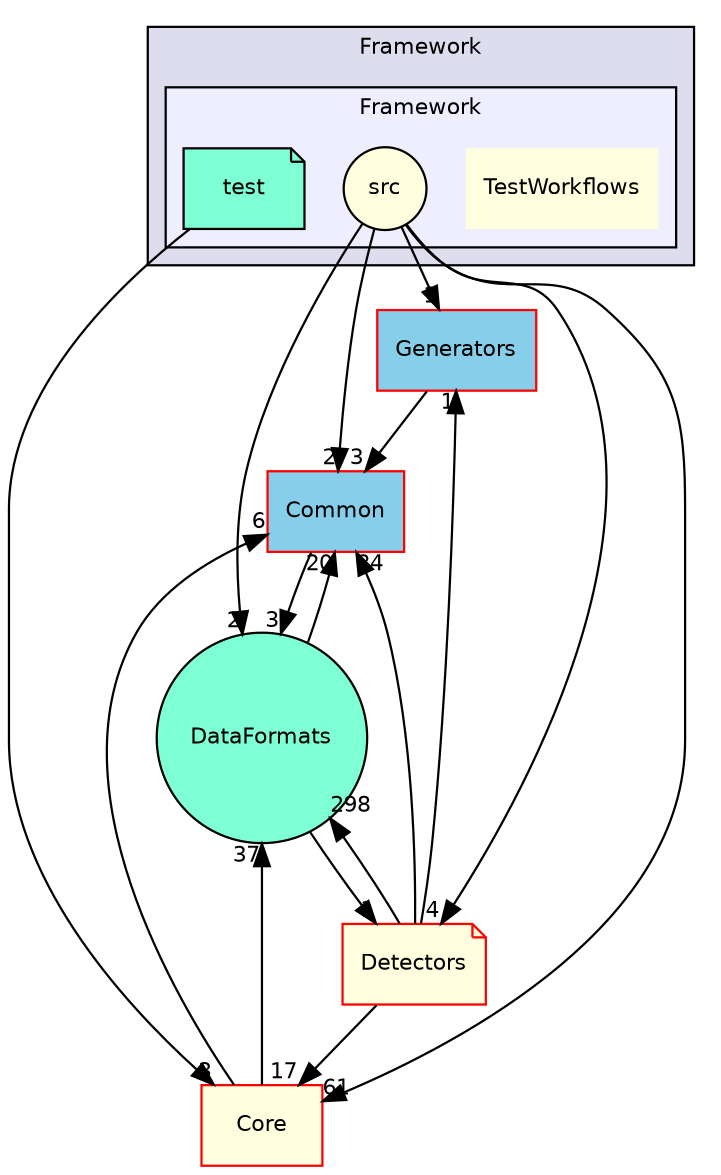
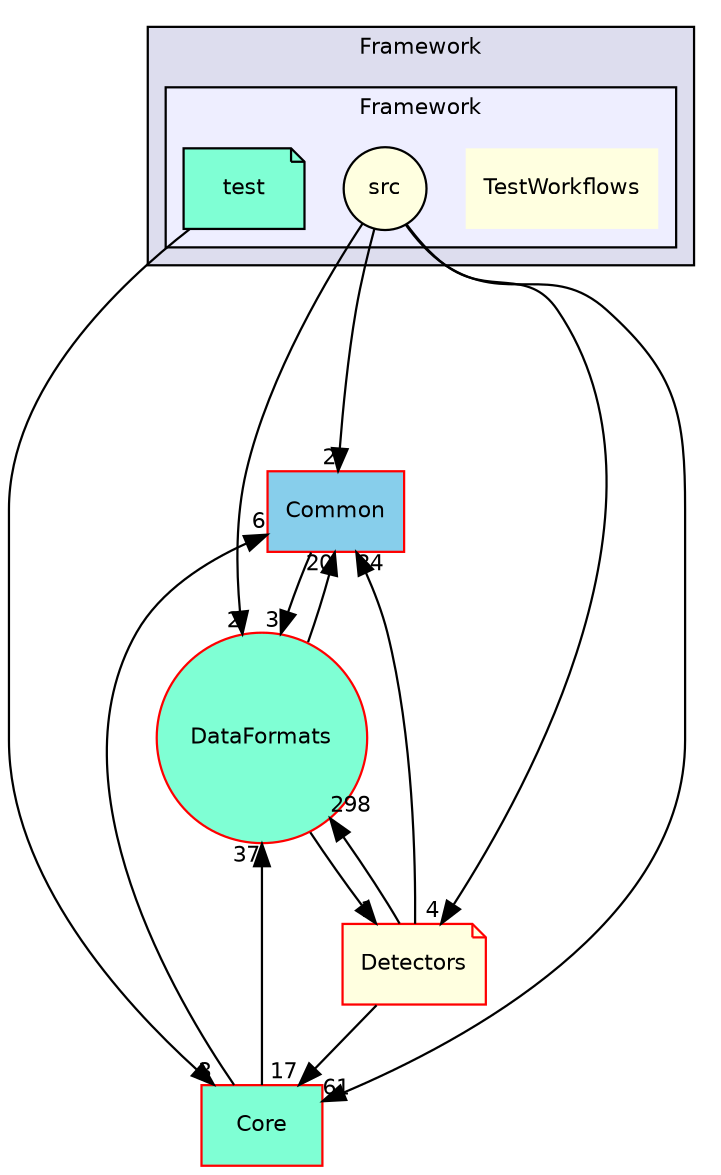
node "Generators": removed
node "DataFormats": color black -> red
node "Core": fillcolor lightyellow -> aquamarine
